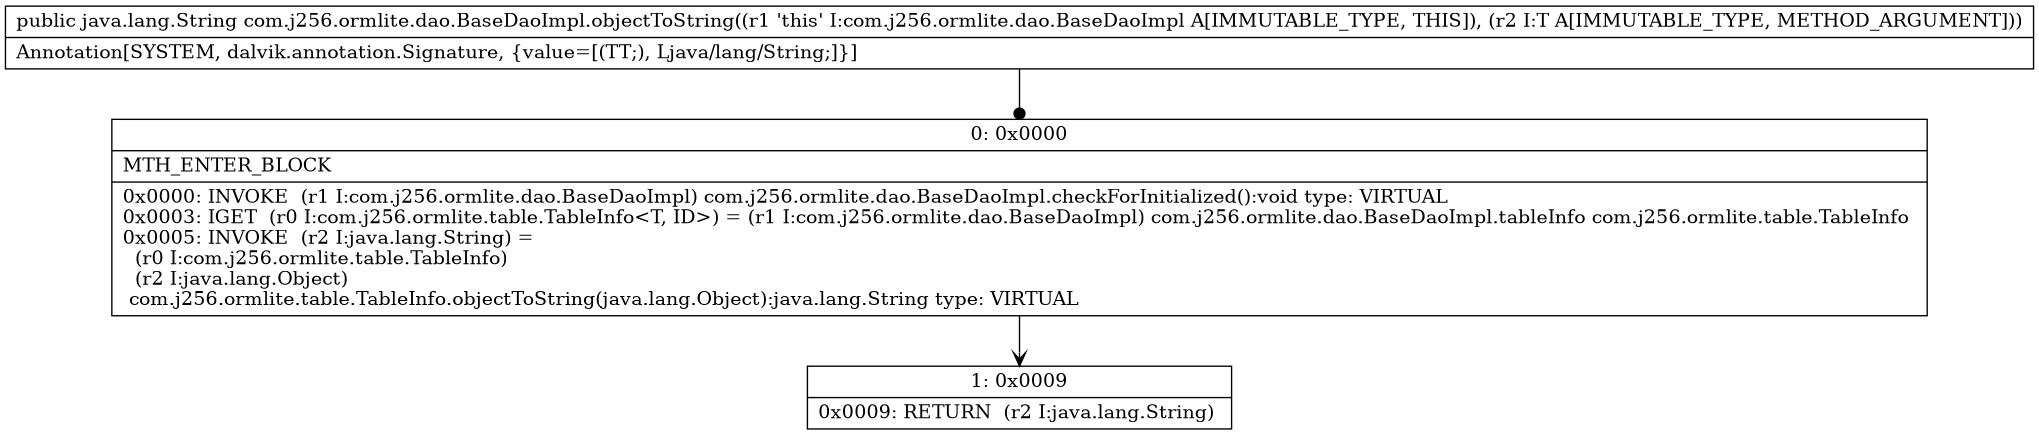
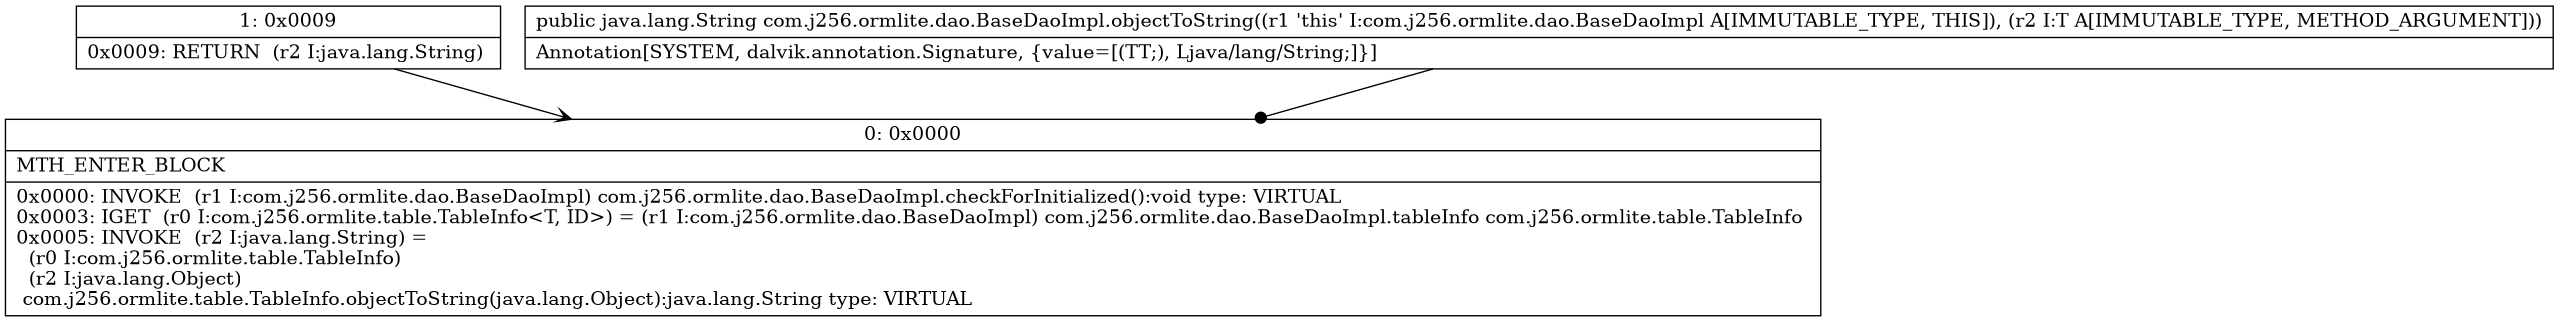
edge "0: 0x0000" -> "1: 0x0009": reversed
